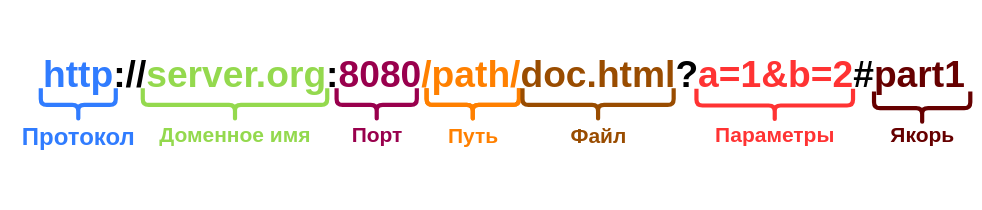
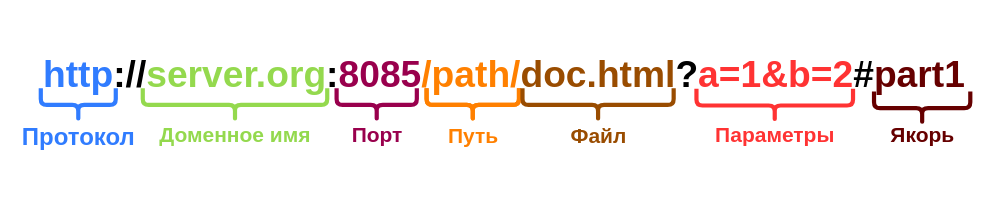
node "http://server.org:8080/path/doc.html?a=1&b=2#part1": label "http://server.org:8080/path/doc.html?a=1&b=2#part1" -> "http://server.org:8085/path/doc.html?a=1&b=2#part1"
